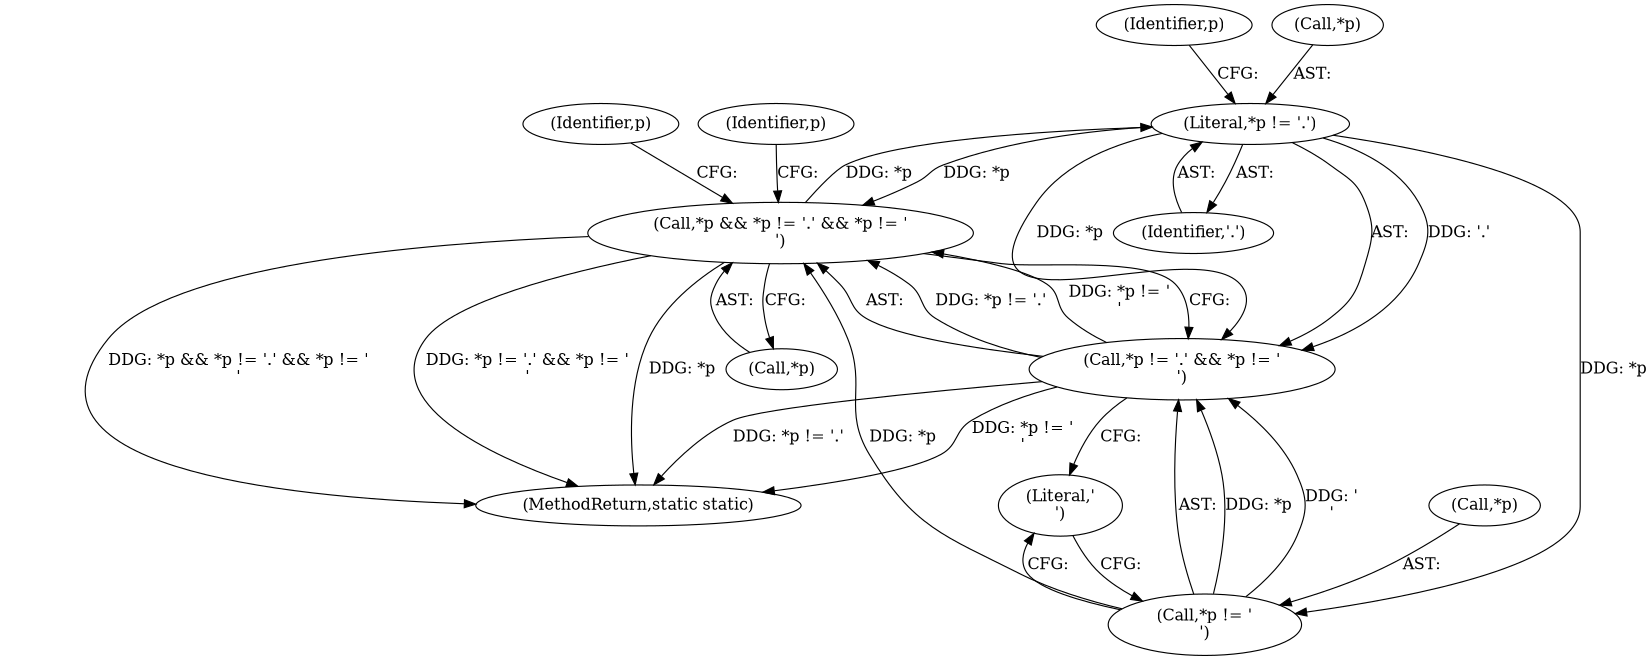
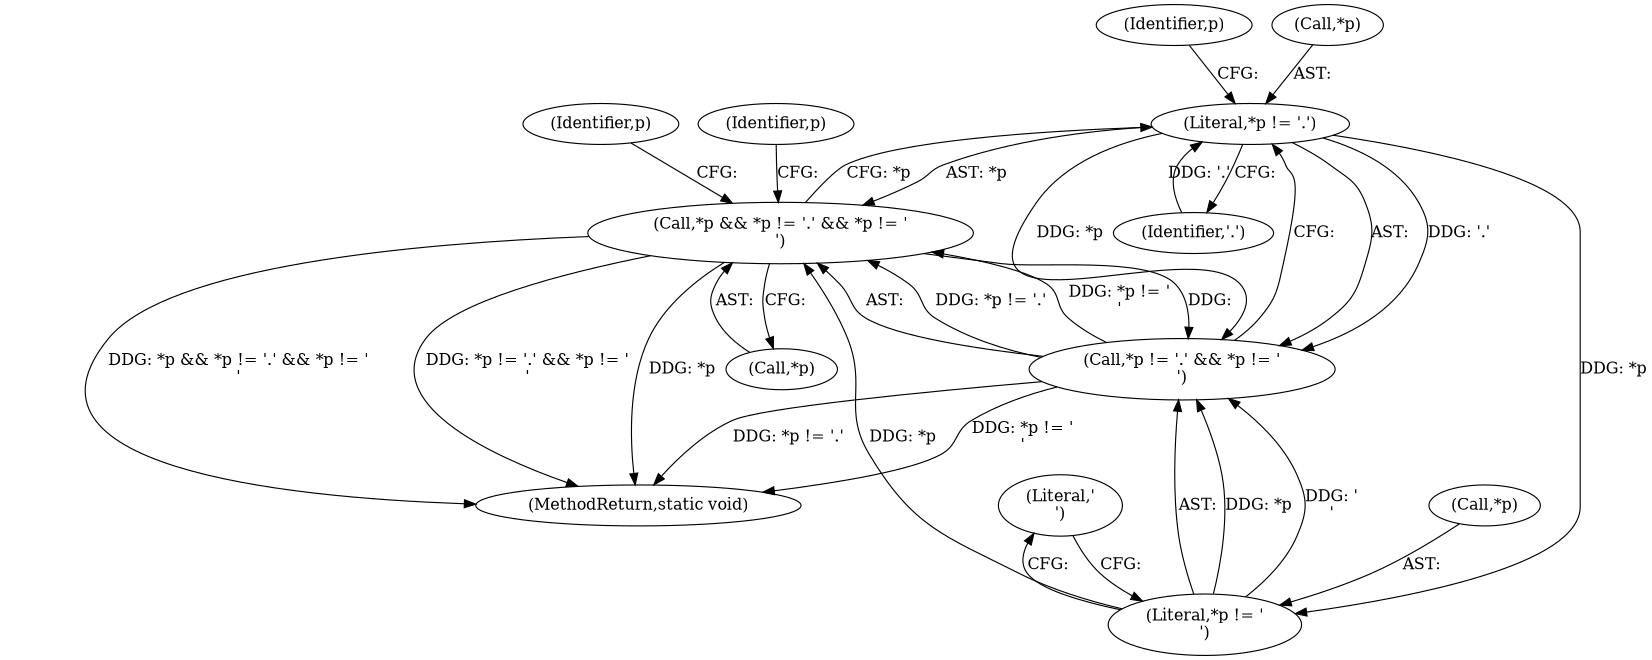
edge "(Call,*p && *p != '.' && *p != ' ')" -> "(Literal,*p != '.')": label "DDG: *p" -> "CFG: *p"
edge "(Literal,*p != '.')" -> "(Call,*p && *p != '.' && *p != ' ')": label "DDG: *p" -> "AST: *p"
edge "(Identifier,'.')" -> "(Literal,*p != '.')": label "AST: " -> "DDG: '.'"
edge "(Literal,*p != '.')" -> "(Identifier,'.')": label "AST: " -> "CFG: "
edge "(Call,*p && *p != '.' && *p != ' ')" -> "(Call,*p != '.' && *p != ' ')": label "CFG: " -> "DDG: "
edge "(Call,*p != '.' && *p != ' ')" -> "(Literal,' ')": now "(Call,*p != '.' && *p != ' ')" -> "(Literal,*p != '.')"
node "(MethodReturn,static static)": label "(MethodReturn,static static)" -> "(MethodReturn,static void)"
node "(Call,*p != ' ')": label "(Call,*p != ' ')" -> "(Literal,*p != ' ')"
